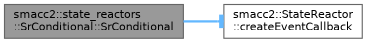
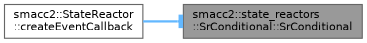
edge "smacc2::state_reactors ::SrConditional::SrConditional" -> "smacc2::StateReactor ::createEventCallback": reversed
